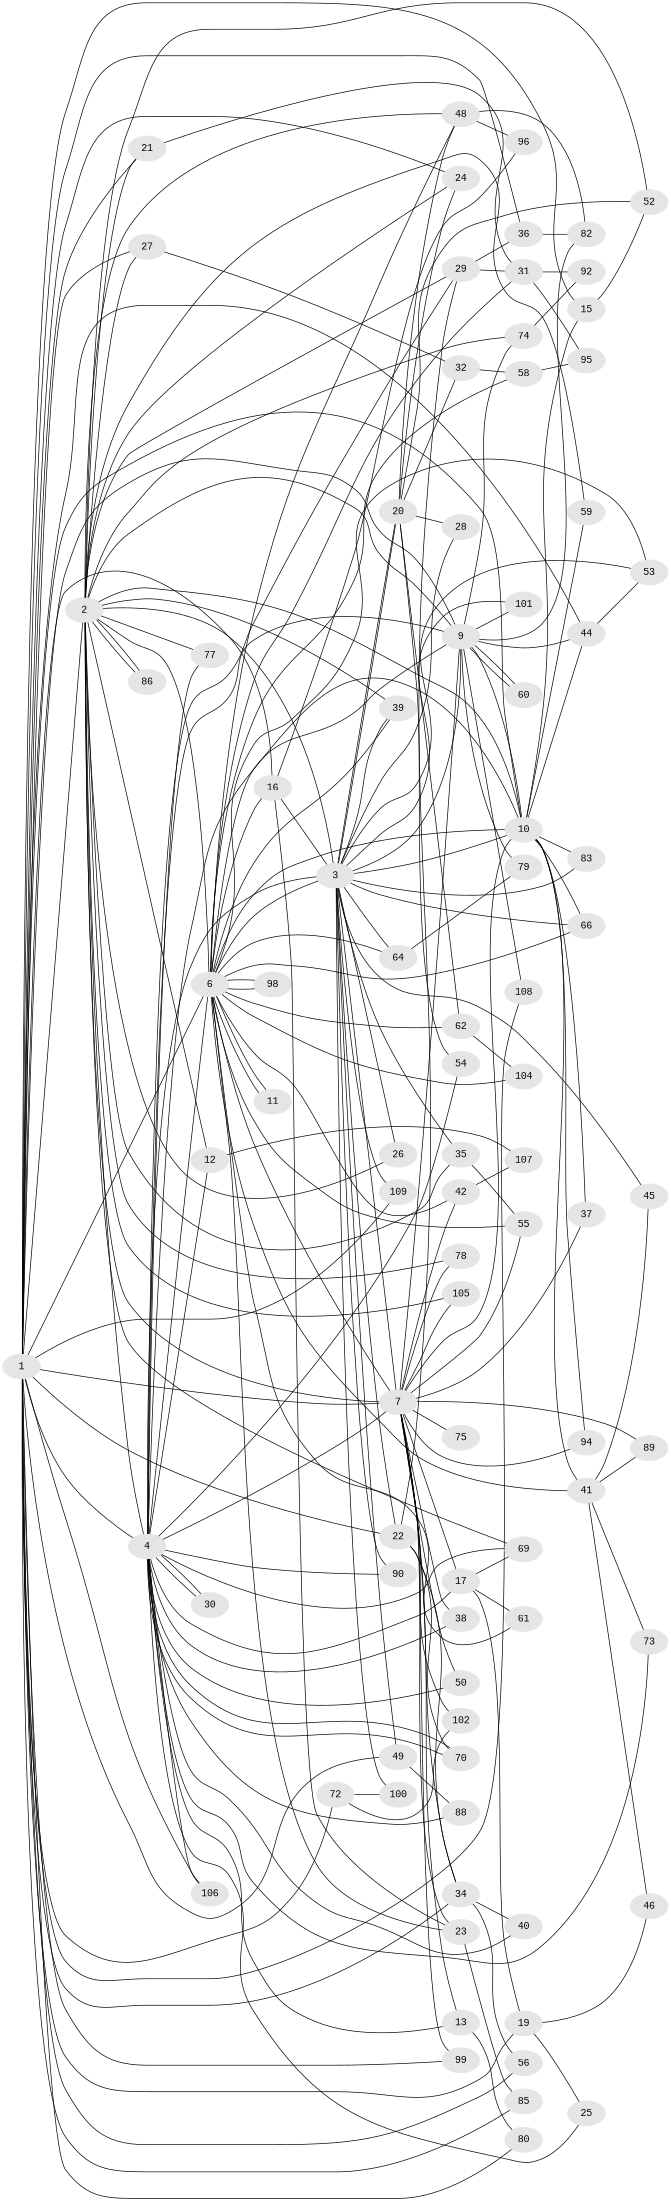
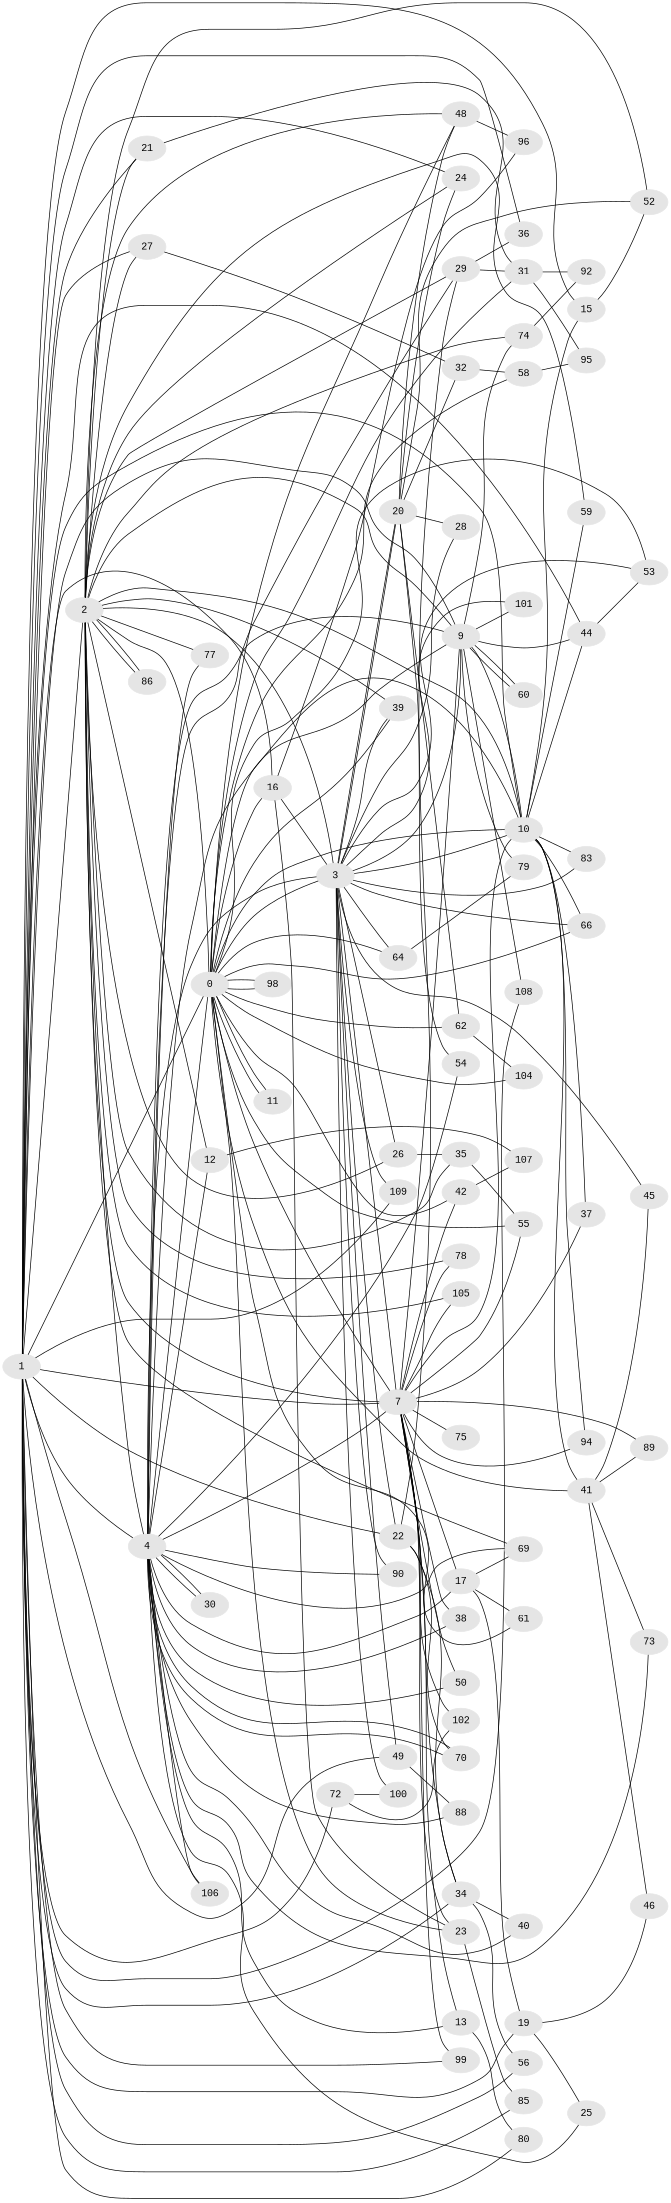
node "82": removed
node "6": label "6" -> "0"
edge "3" -- "35": now "26" -- "35"
